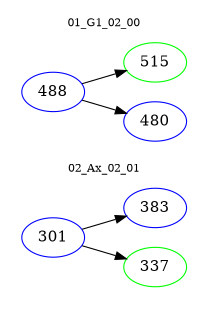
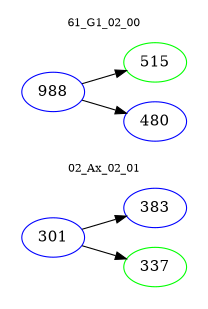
cluster "01_G1_02_00": label "01_G1_02_00" -> "61_G1_02_00"
node "488": label "488" -> "988"
